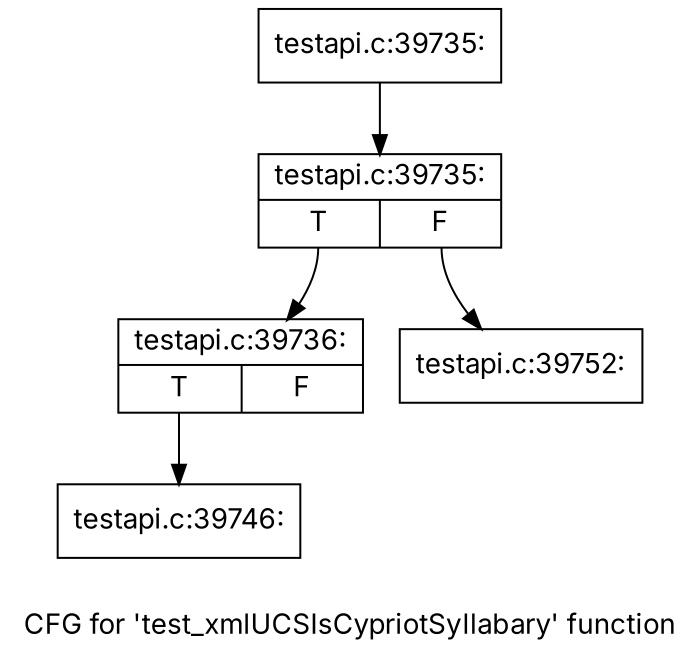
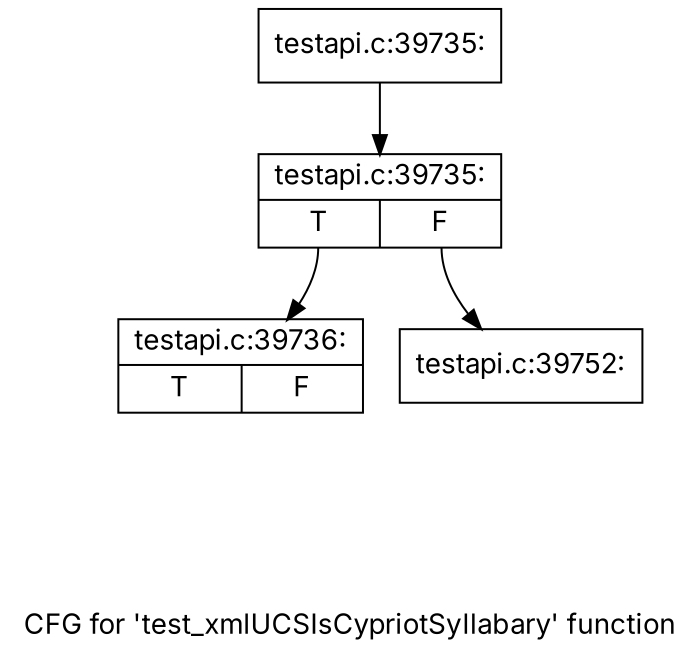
node "testapi.c:39746:": removed
